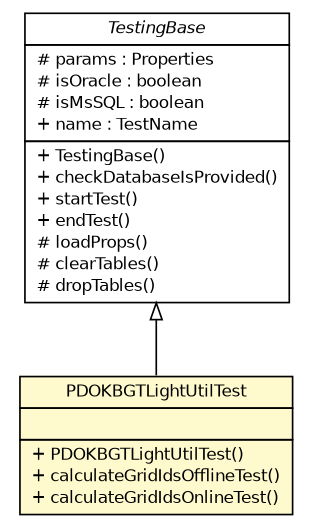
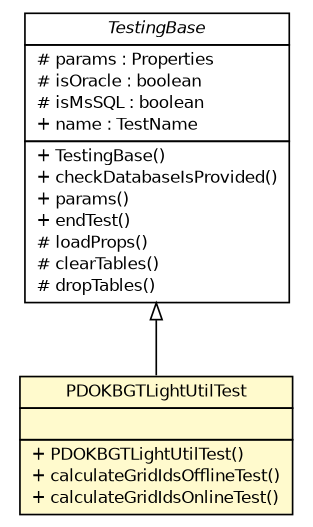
node "TestingBase": text "+ startTest()" -> "+ params()"
